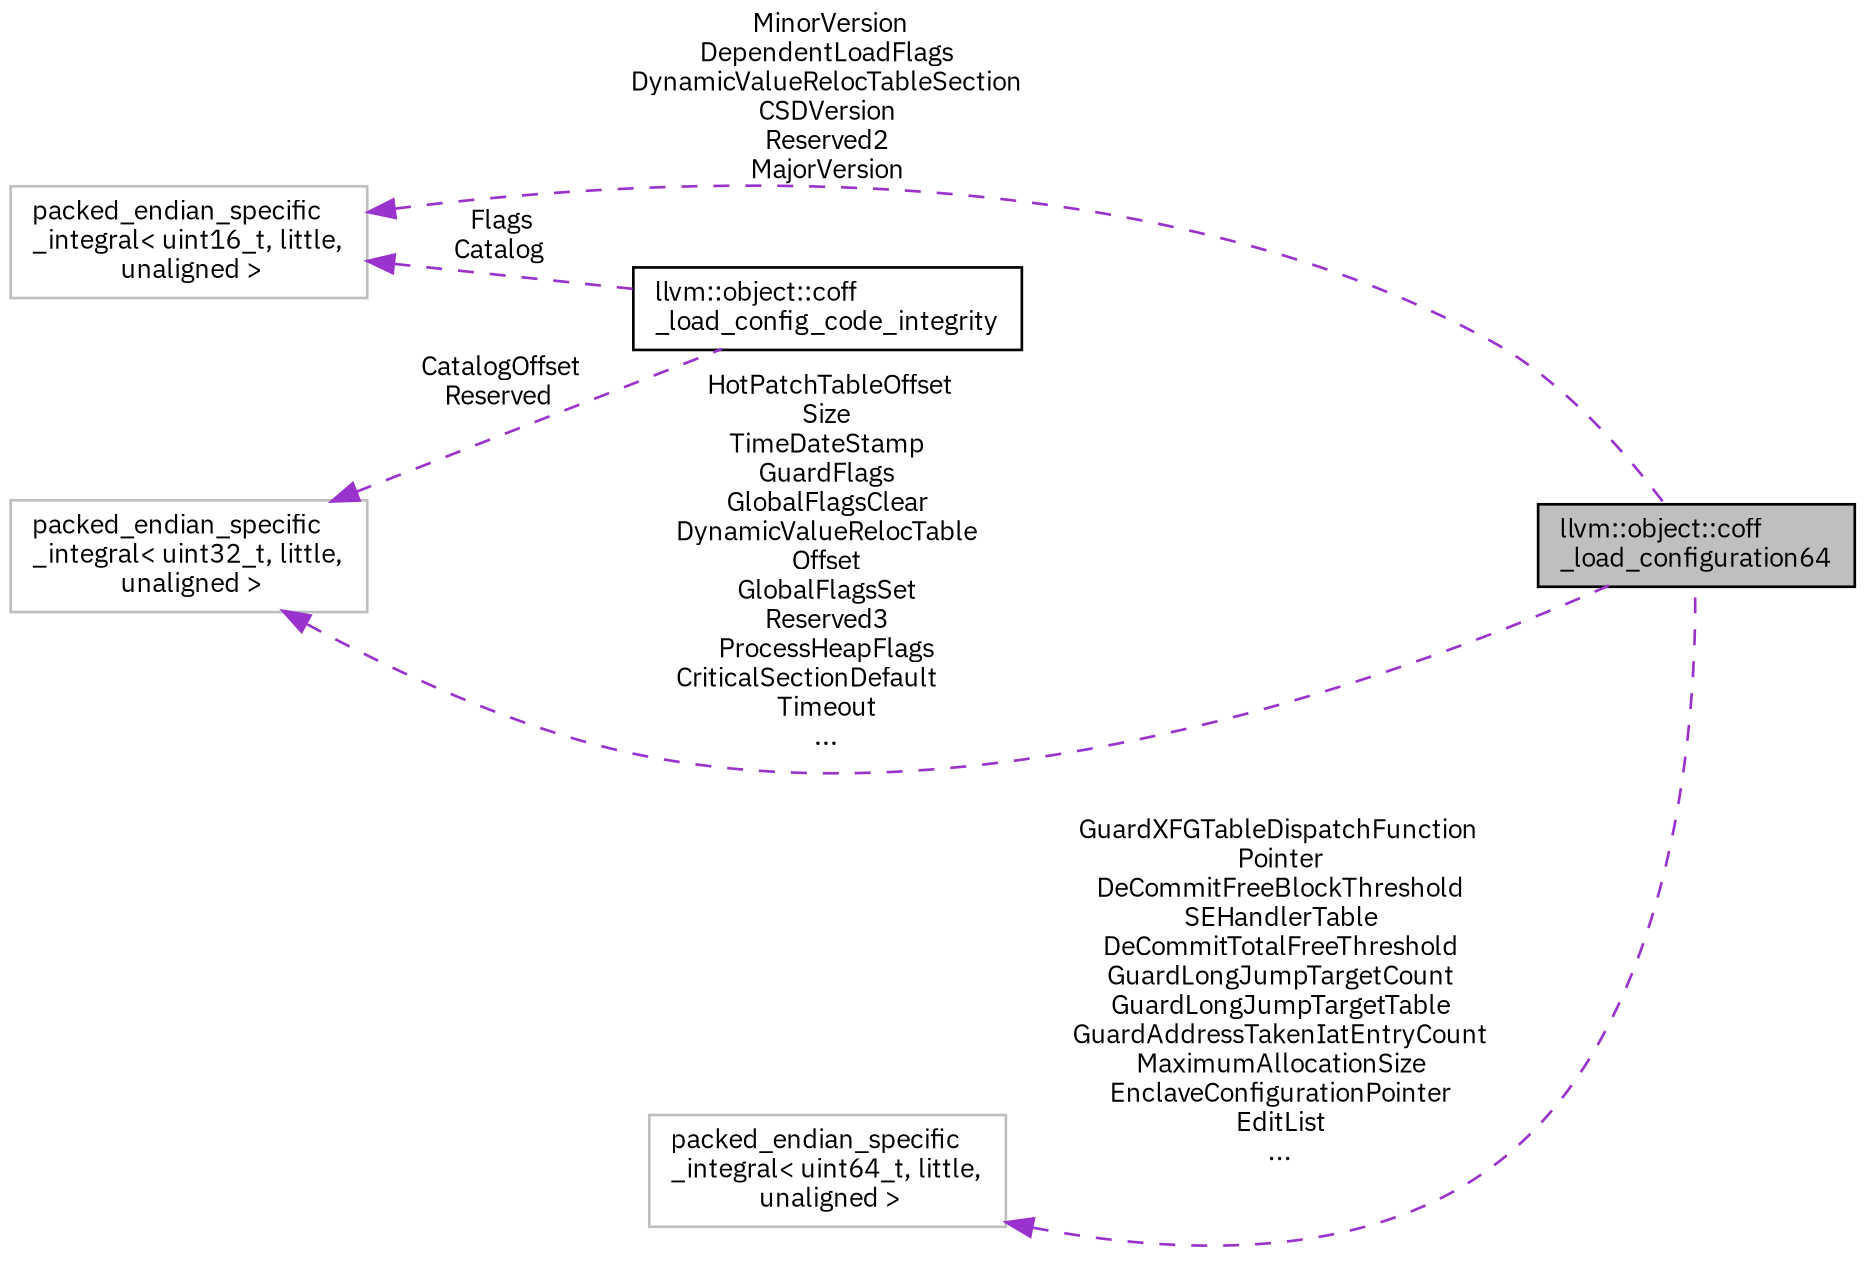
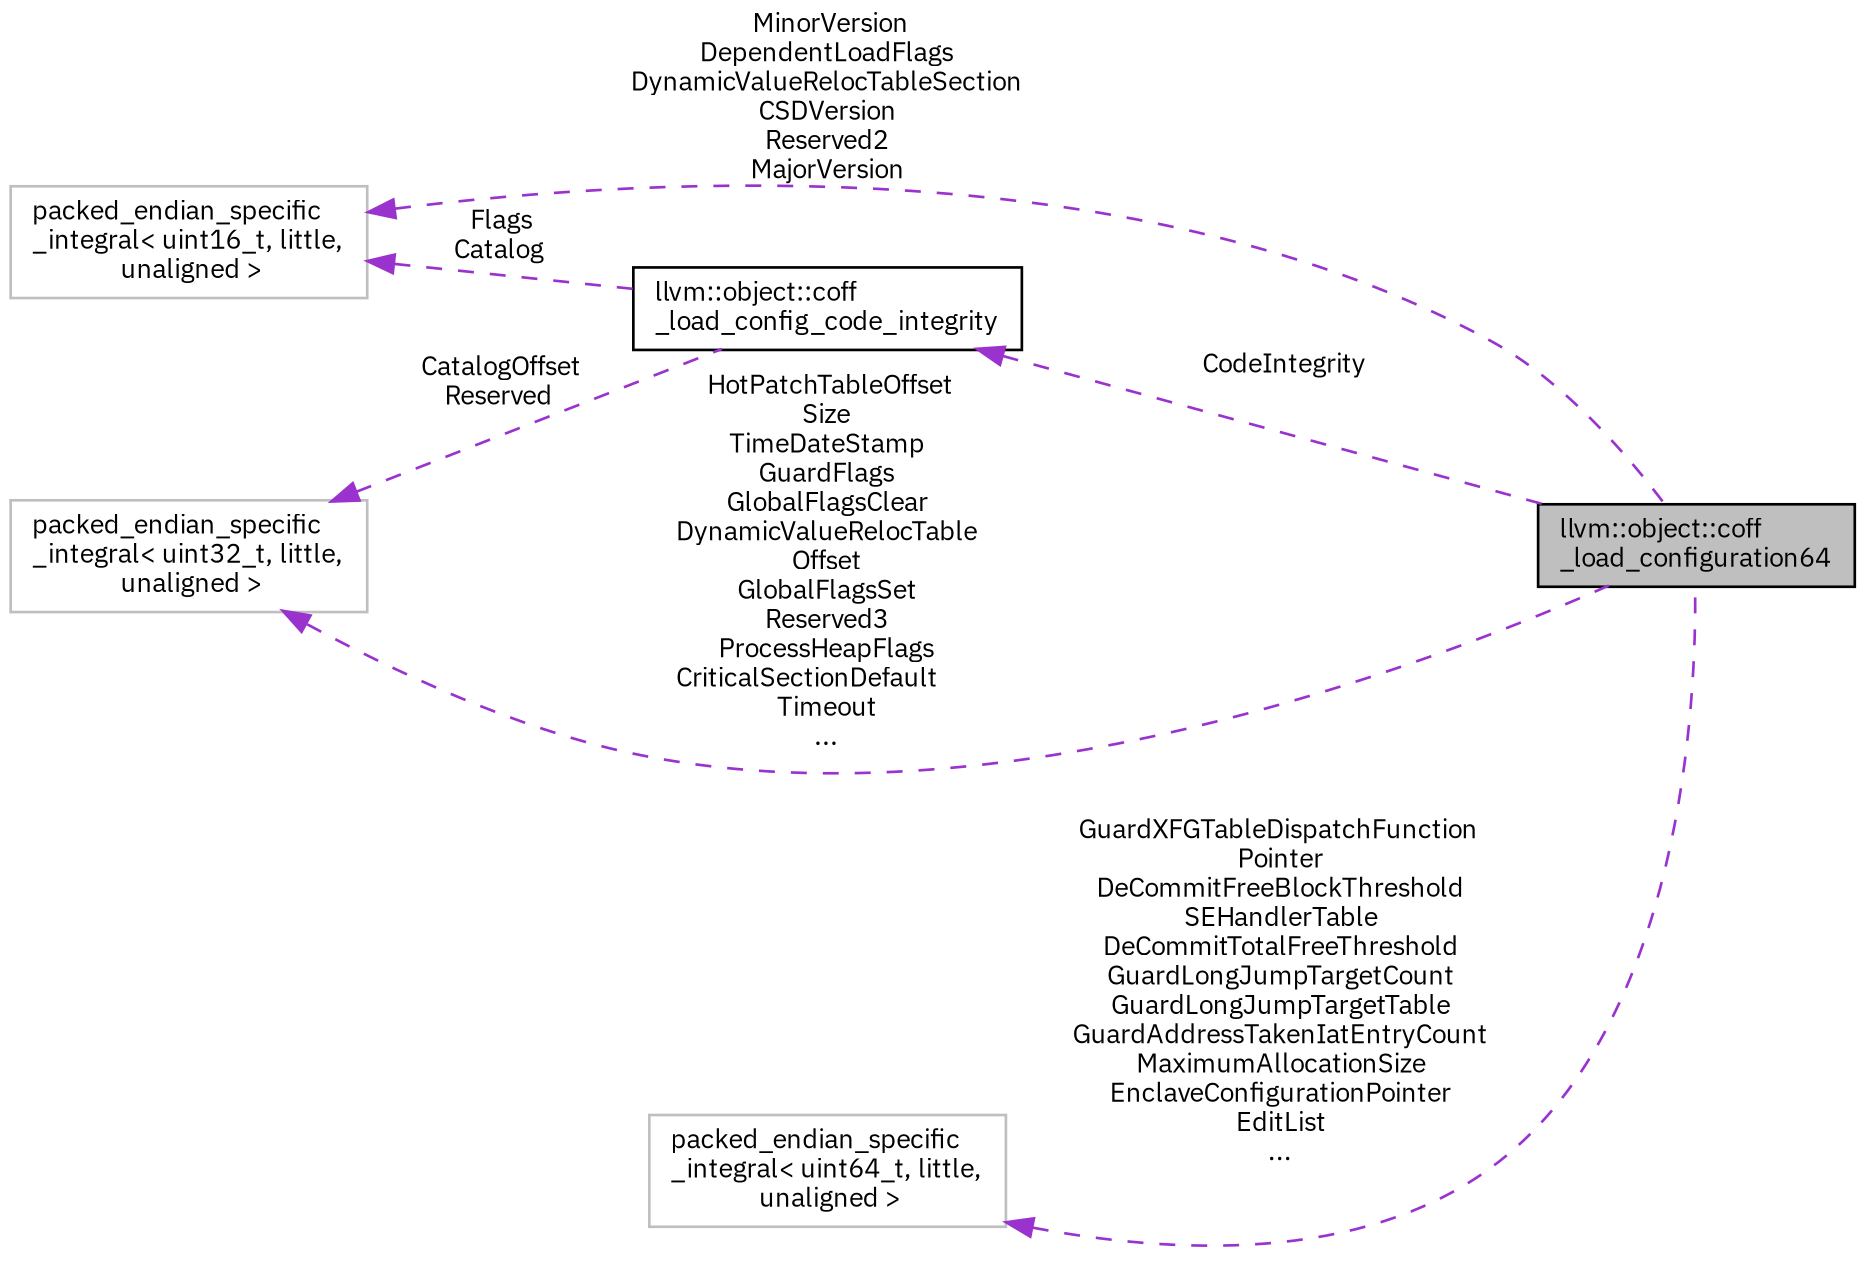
edge "llvm::object::coff _load_configuration64" -> "llvm::object::coff _load_config_code_integrity": added, label "CodeIntegrity"
